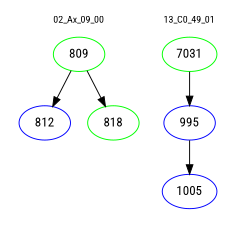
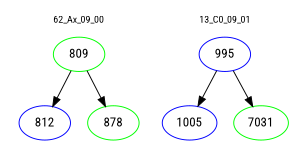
cluster "02_Ax_09_00": label "02_Ax_09_00" -> "62_Ax_09_00"
cluster "13_C0_49_01": label "13_C0_49_01" -> "13_C0_09_01"
edge "7031" -> "995": reversed
node "818": label "818" -> "878"
